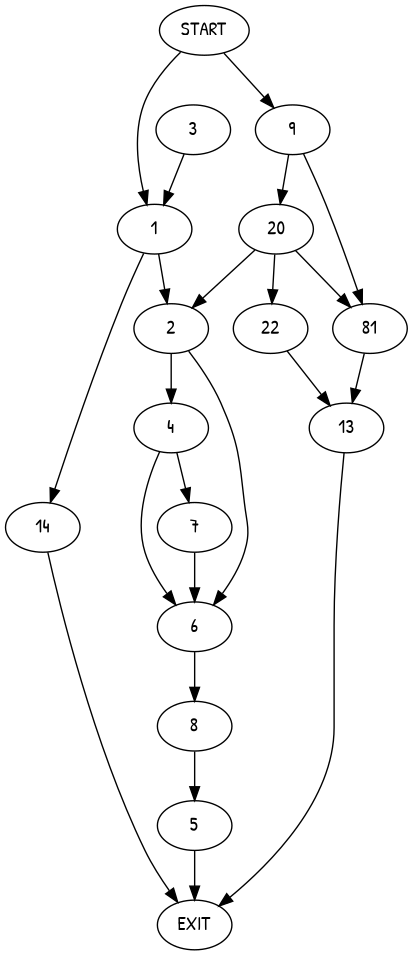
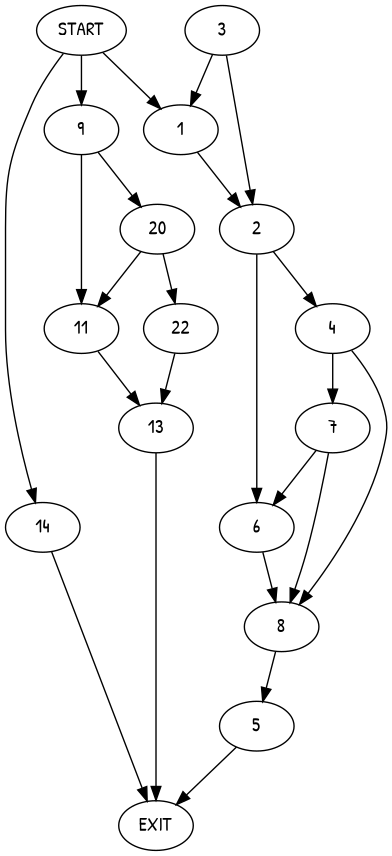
edge "20" -> "2": now "3" -> "2"
node "81": label "81" -> "11"
edge "1" -> "14": now "START" -> "14"
edge "7" -> "8": added
edge "4" -> "6": now "4" -> "8"
